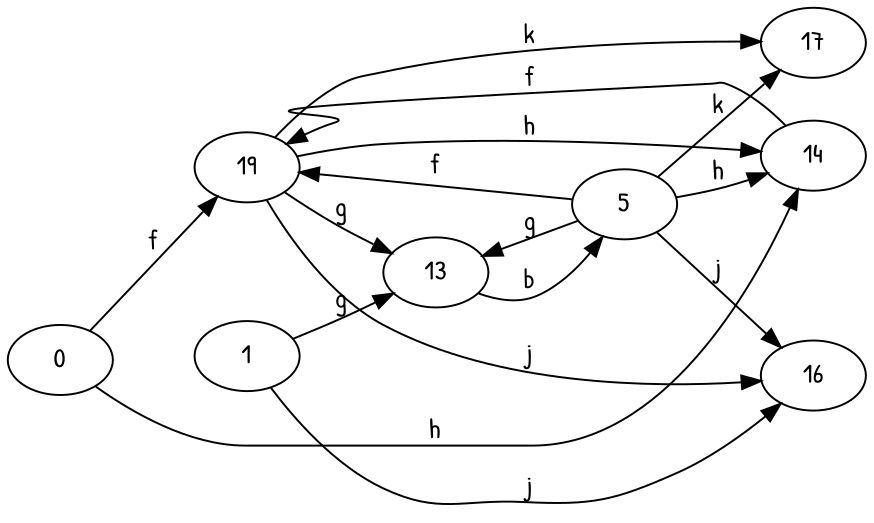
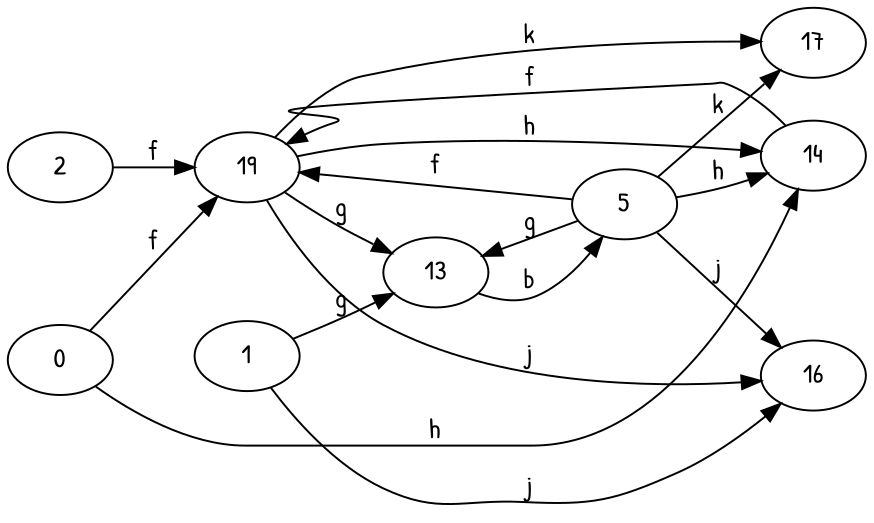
node "2": added
